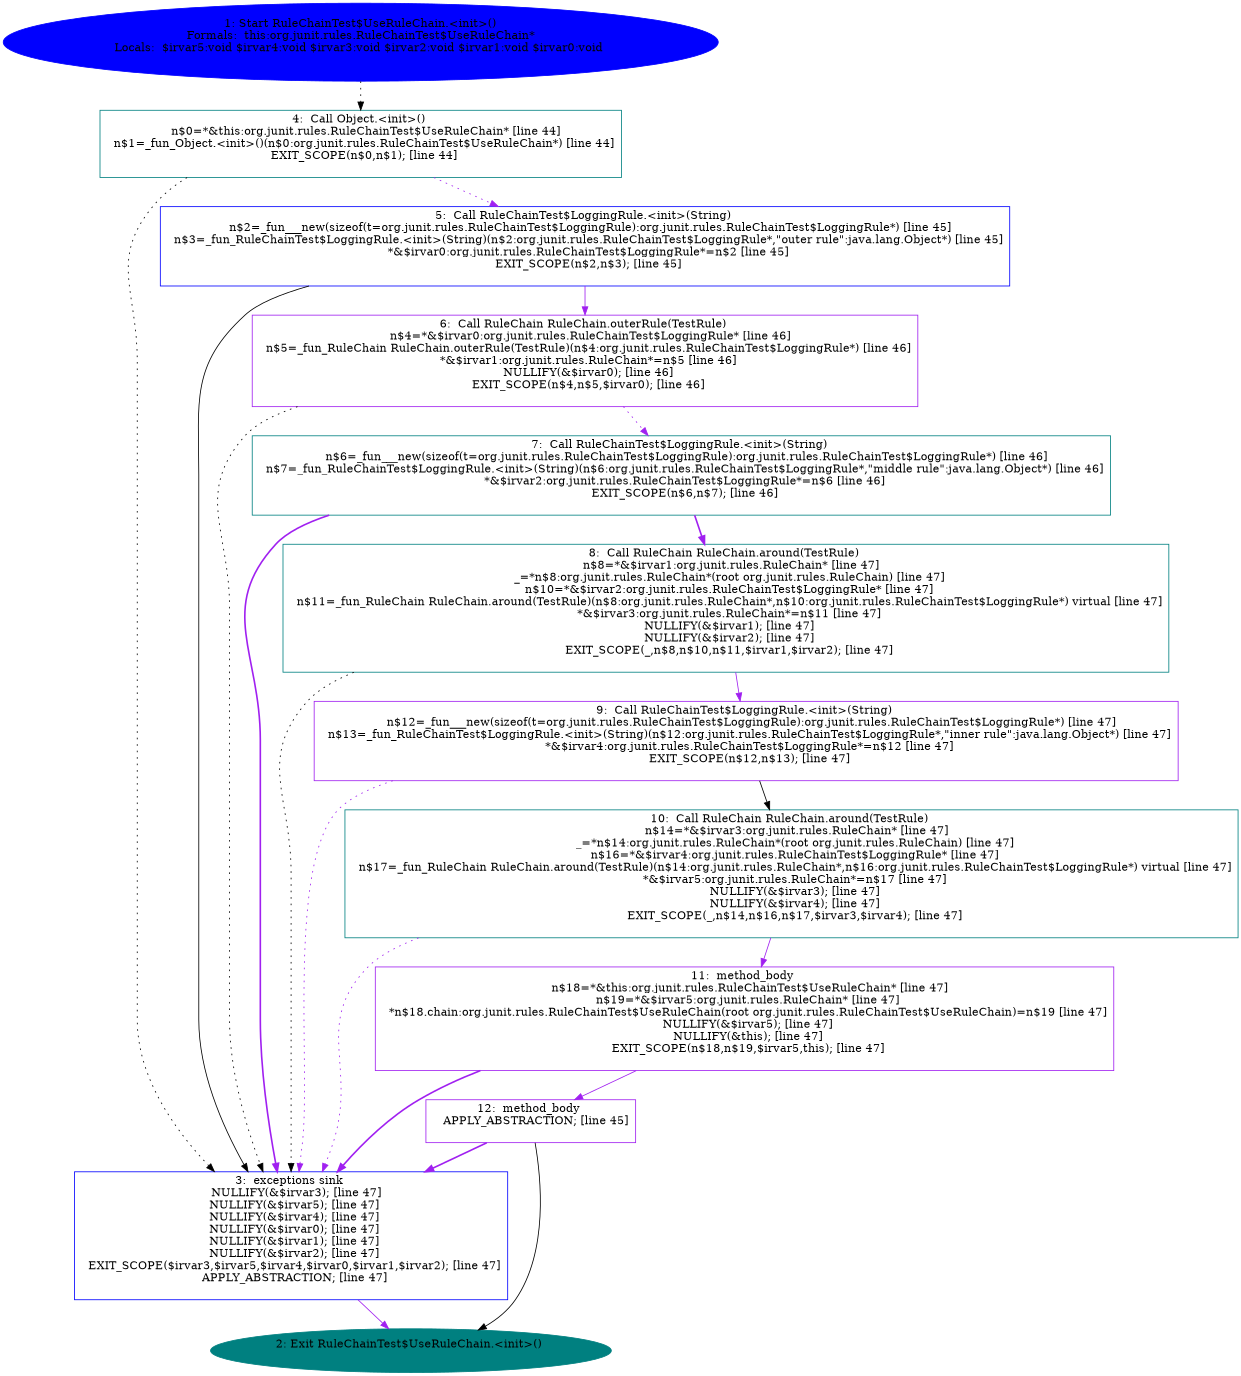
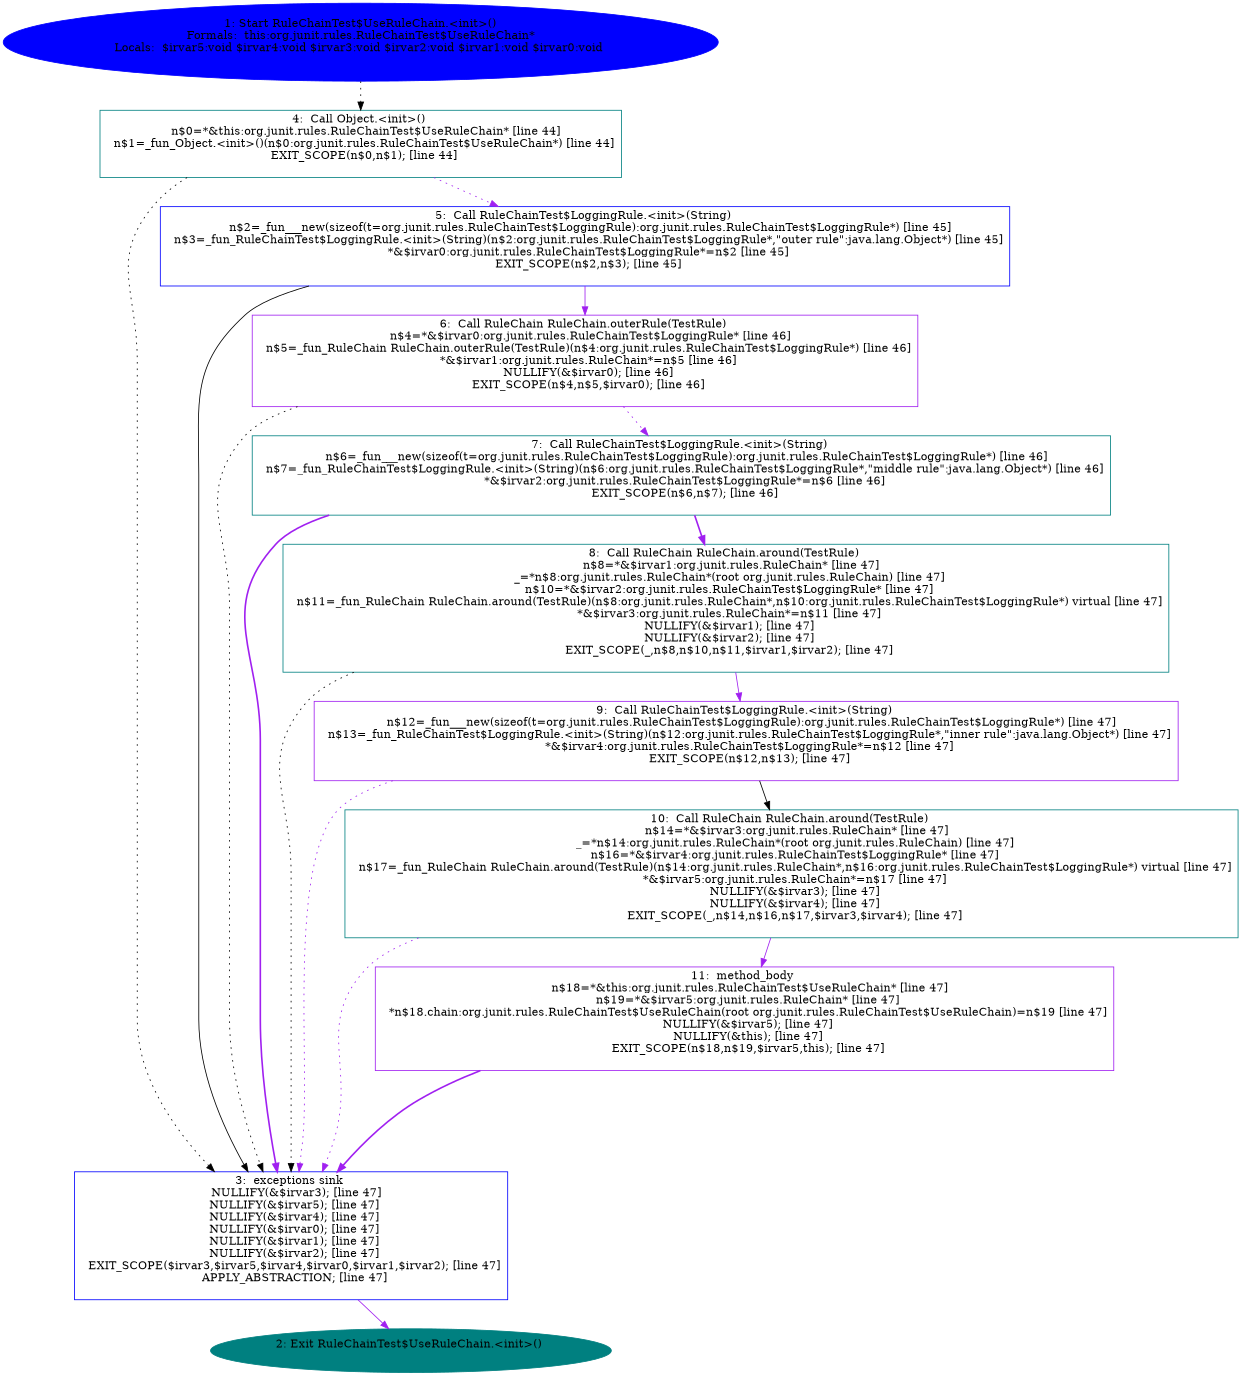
node "12:  method_body APPLY_ABSTRACTION; [line 45]": removed
